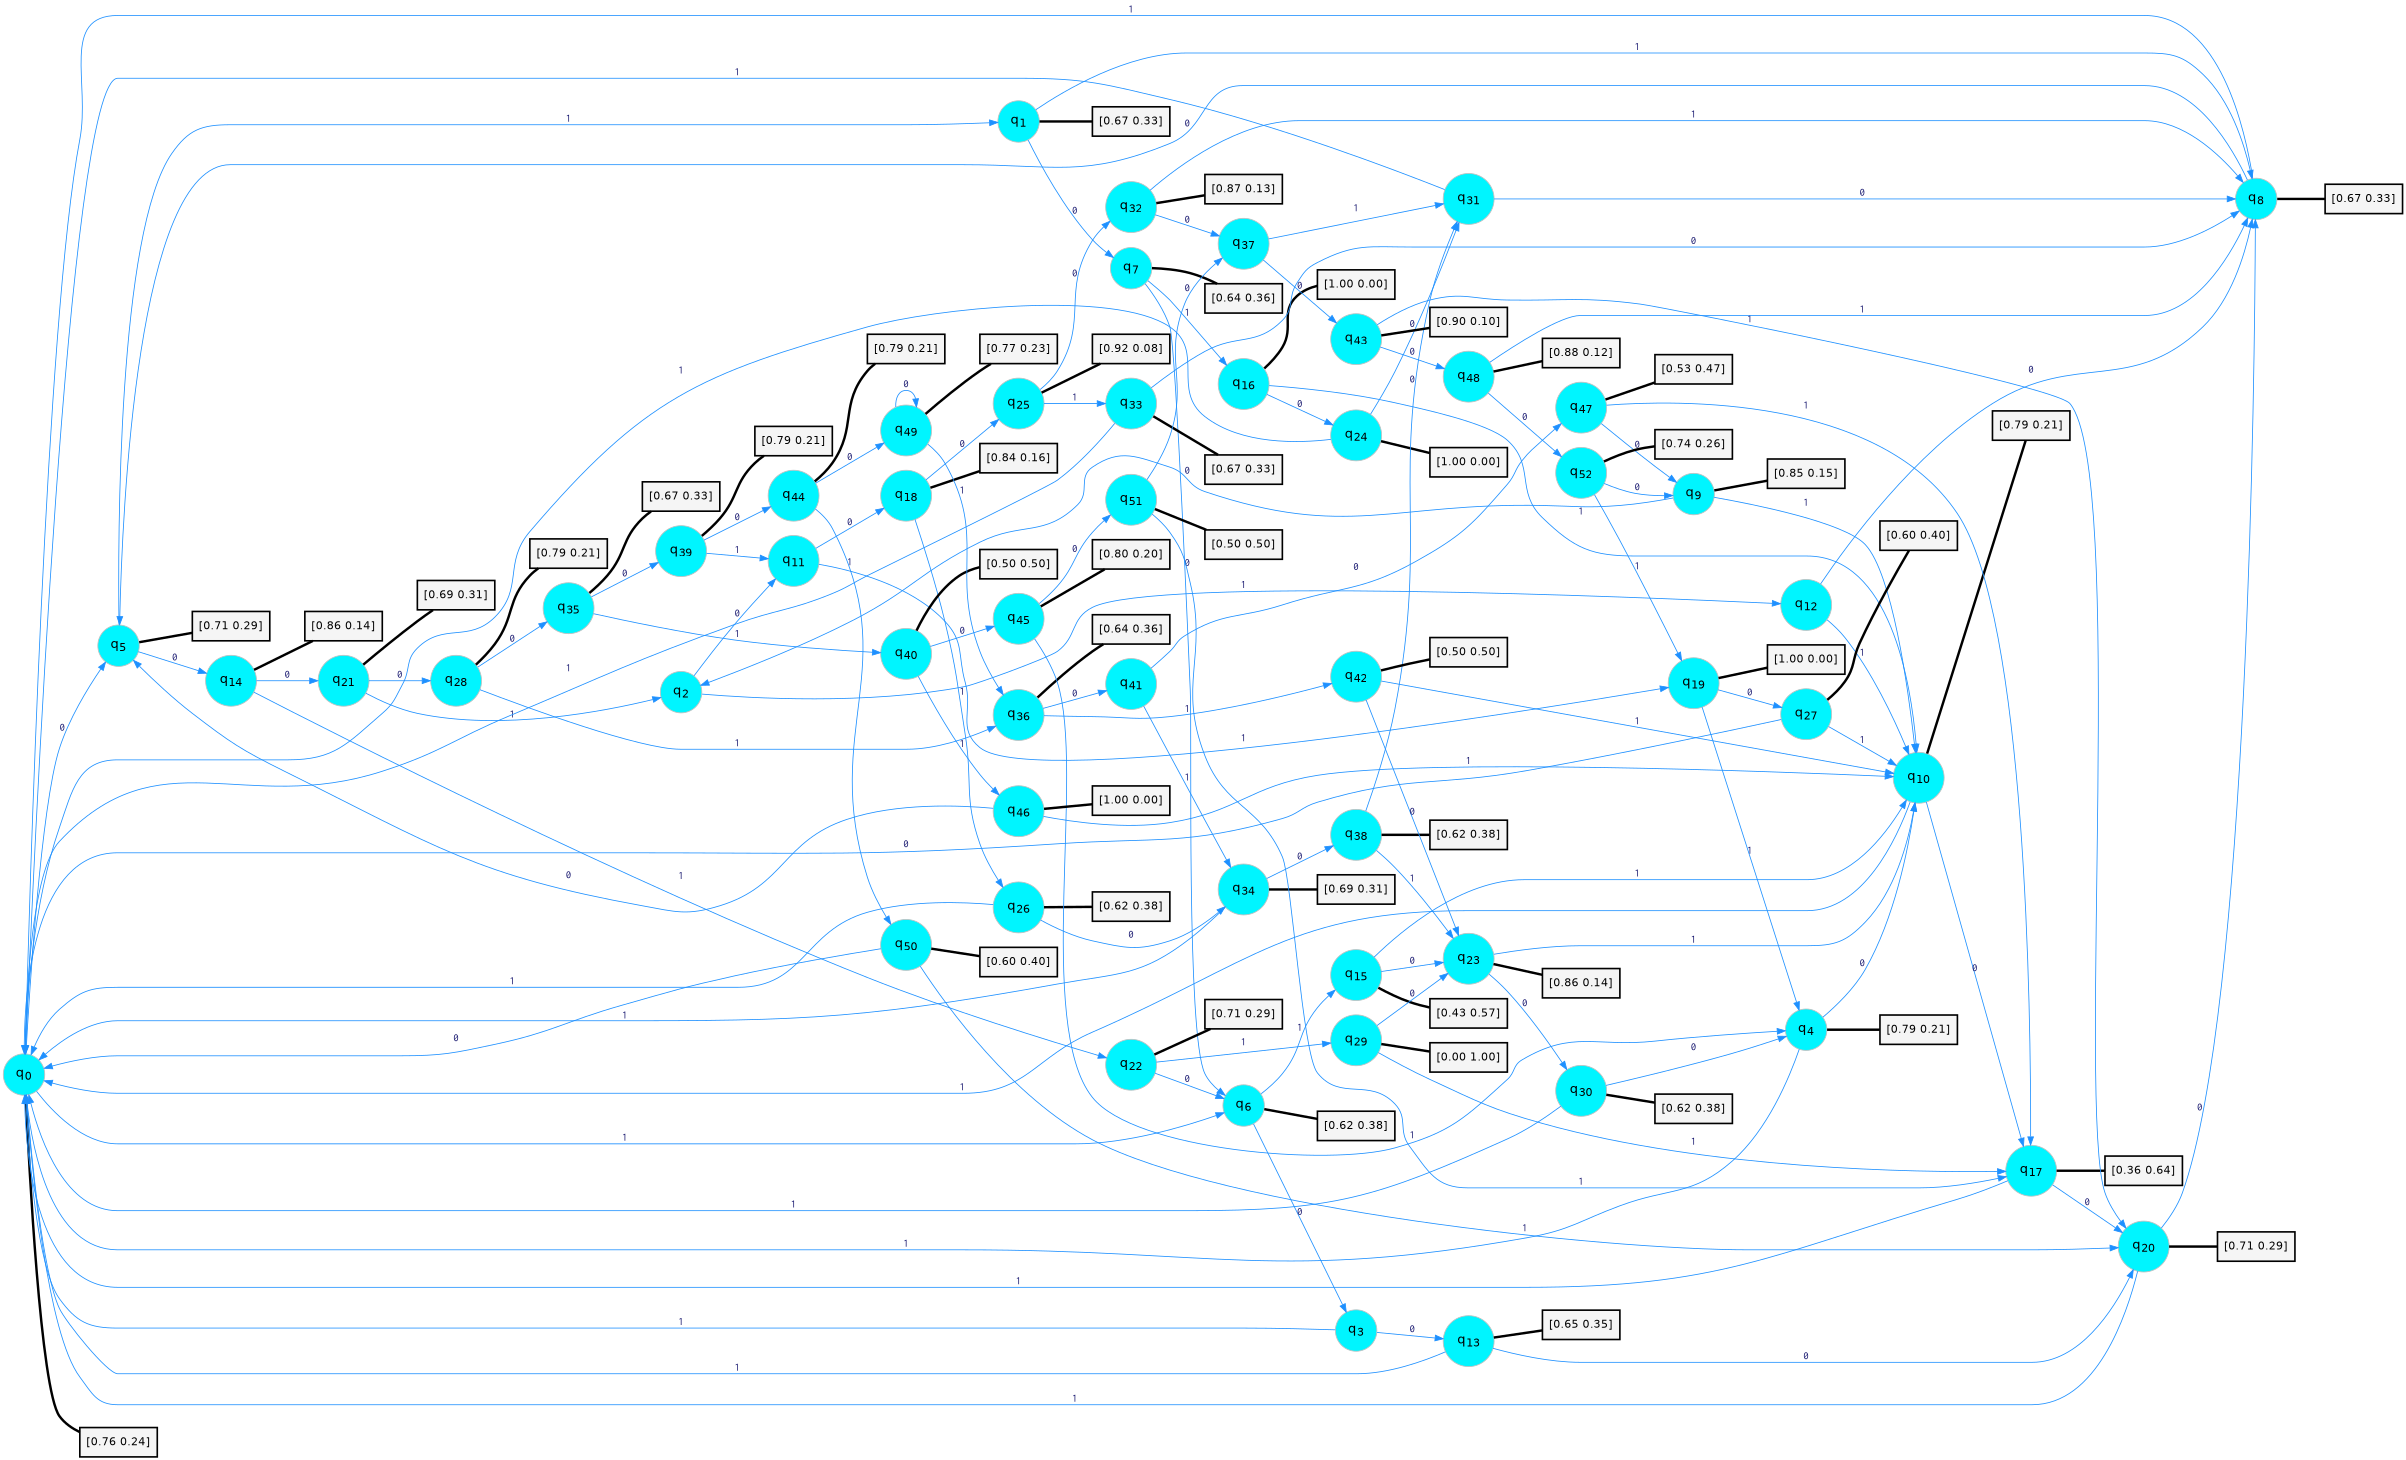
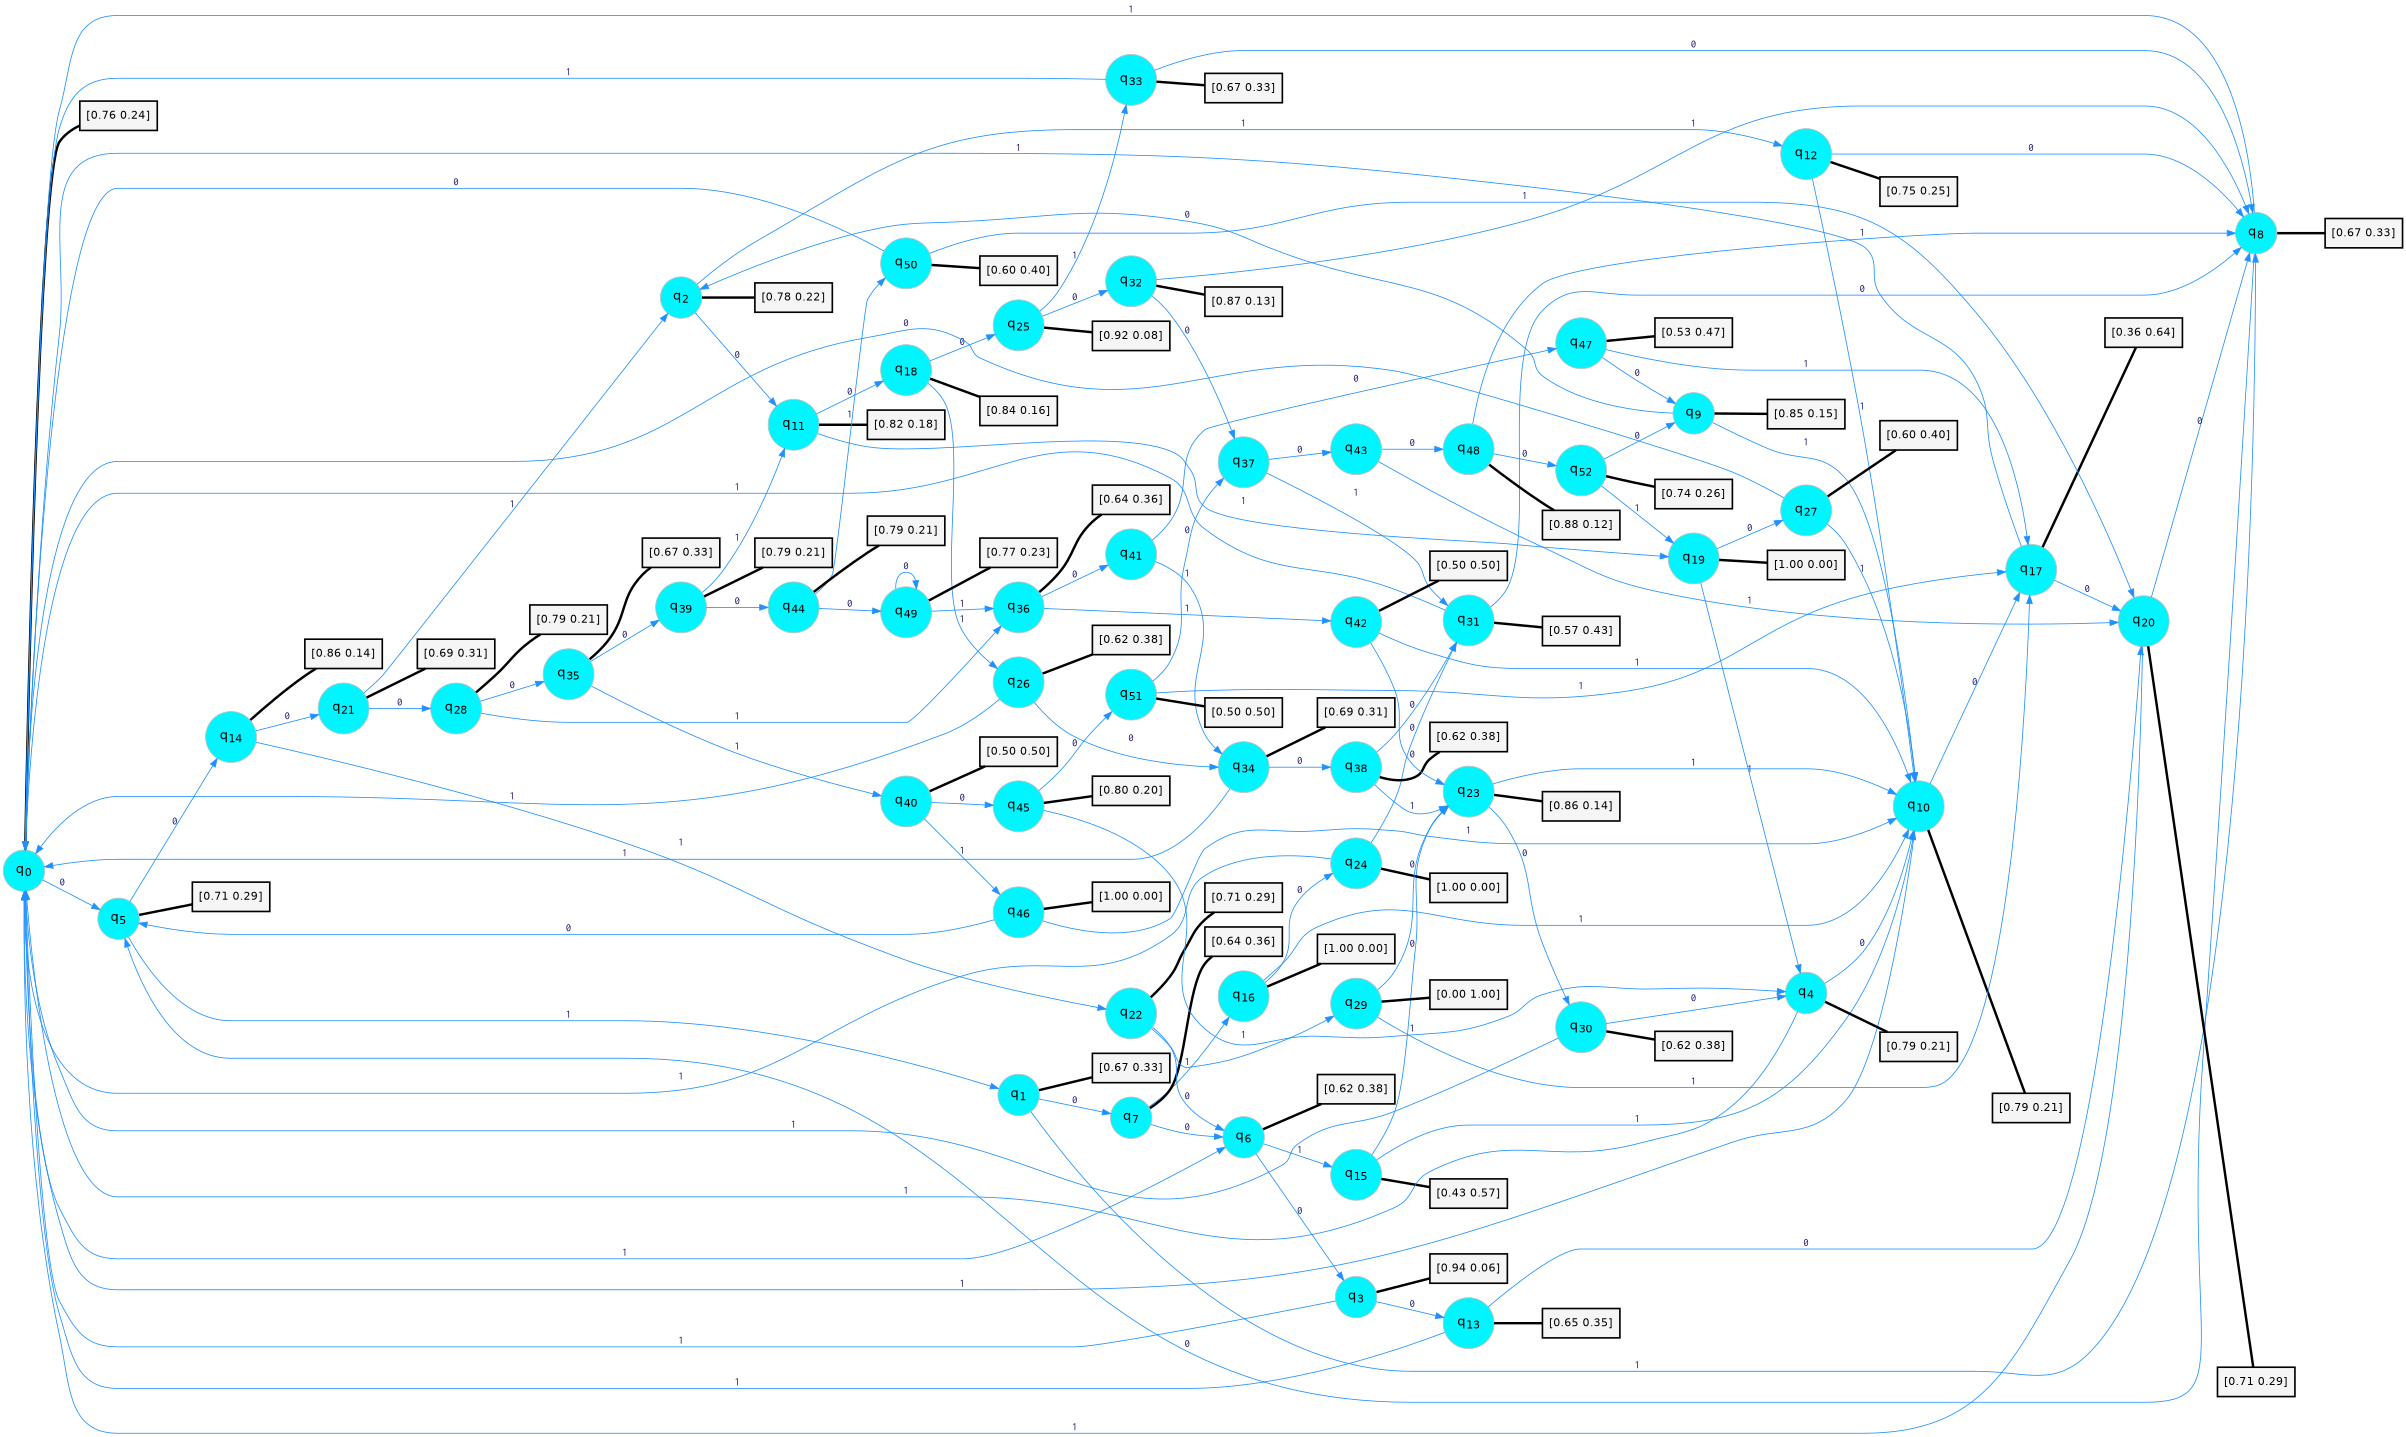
node "[0.75 0.25]": added
node "[0.78 0.22]": added
node "[0.90 0.10]": removed
node "[0.82 0.18]": added
node "[0.57 0.43]": added
node "[0.94 0.06]": added
